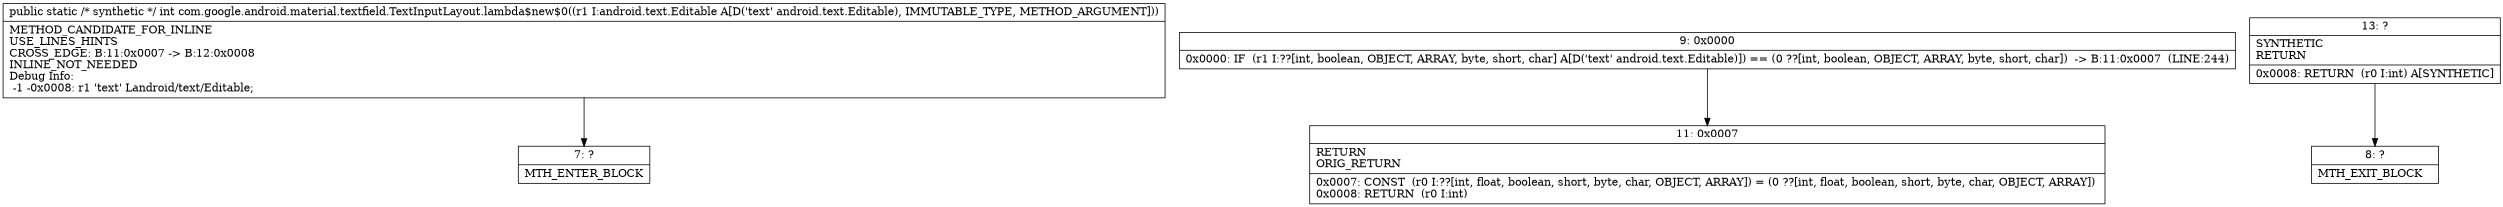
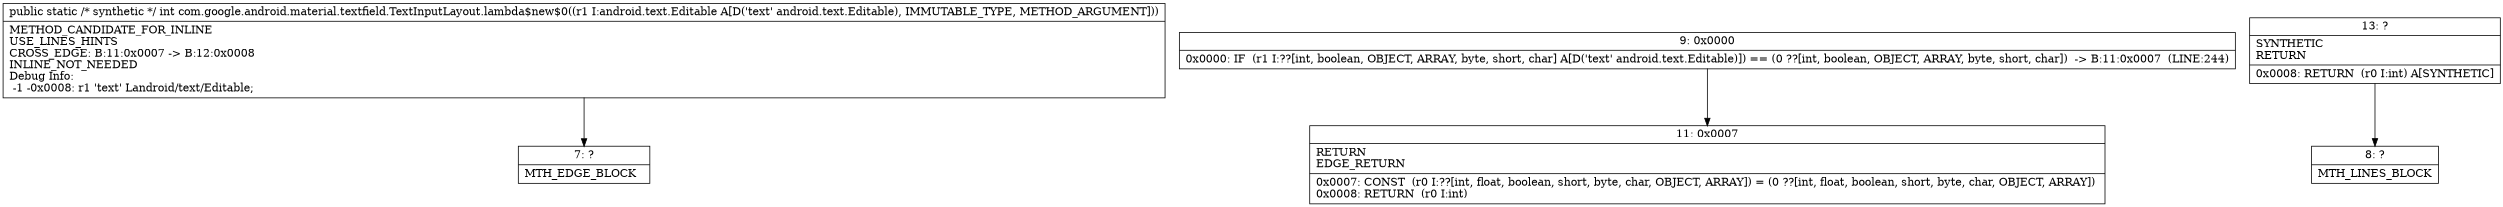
node "11: 0x0007": text "ORIG_RETURN" -> "EDGE_RETURN"
node "7: ?": text "MTH_ENTER_BLOCK" -> "MTH_EDGE_BLOCK"
node "8: ?": text "MTH_EXIT_BLOCK" -> "MTH_LINES_BLOCK"
